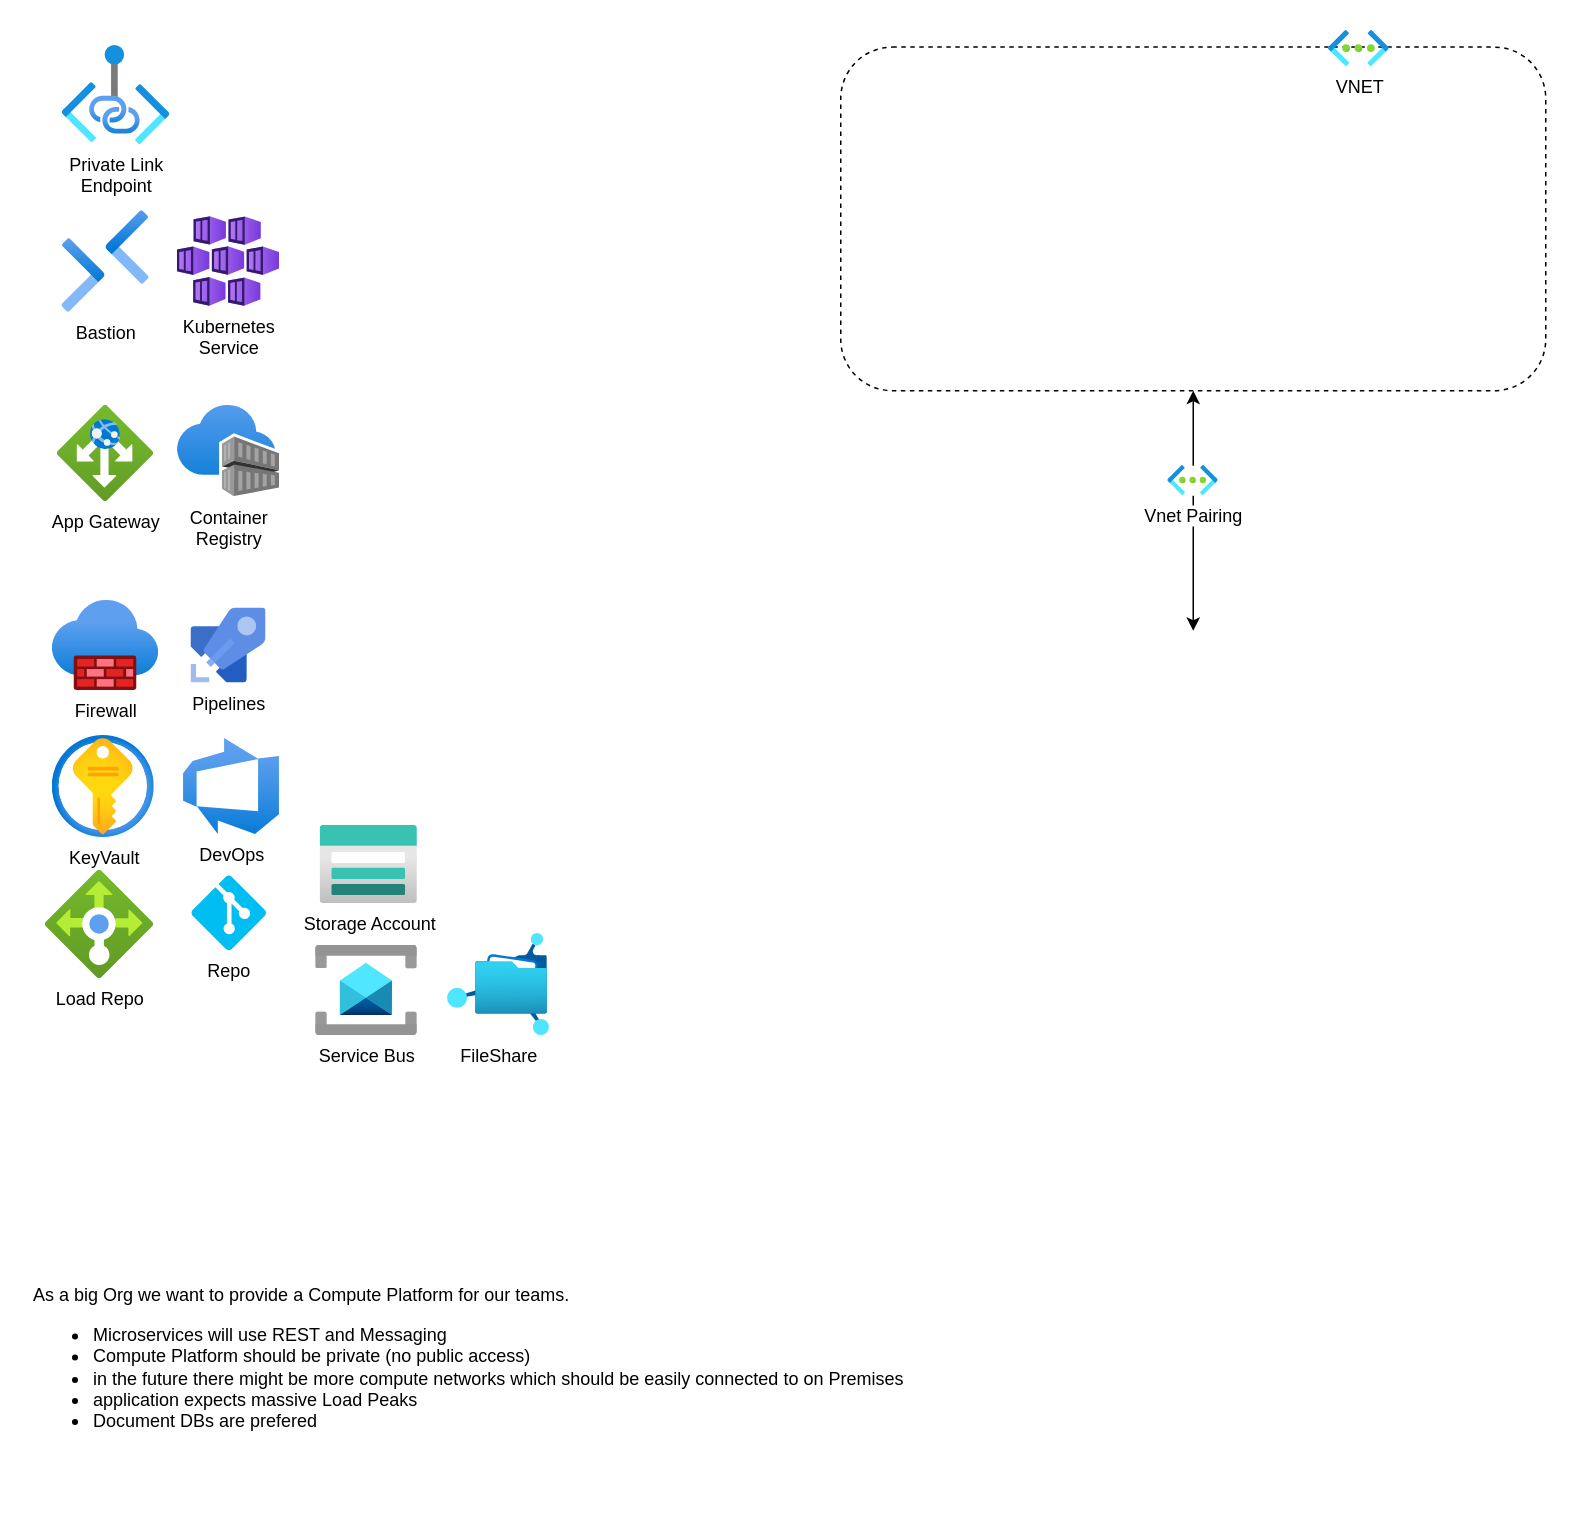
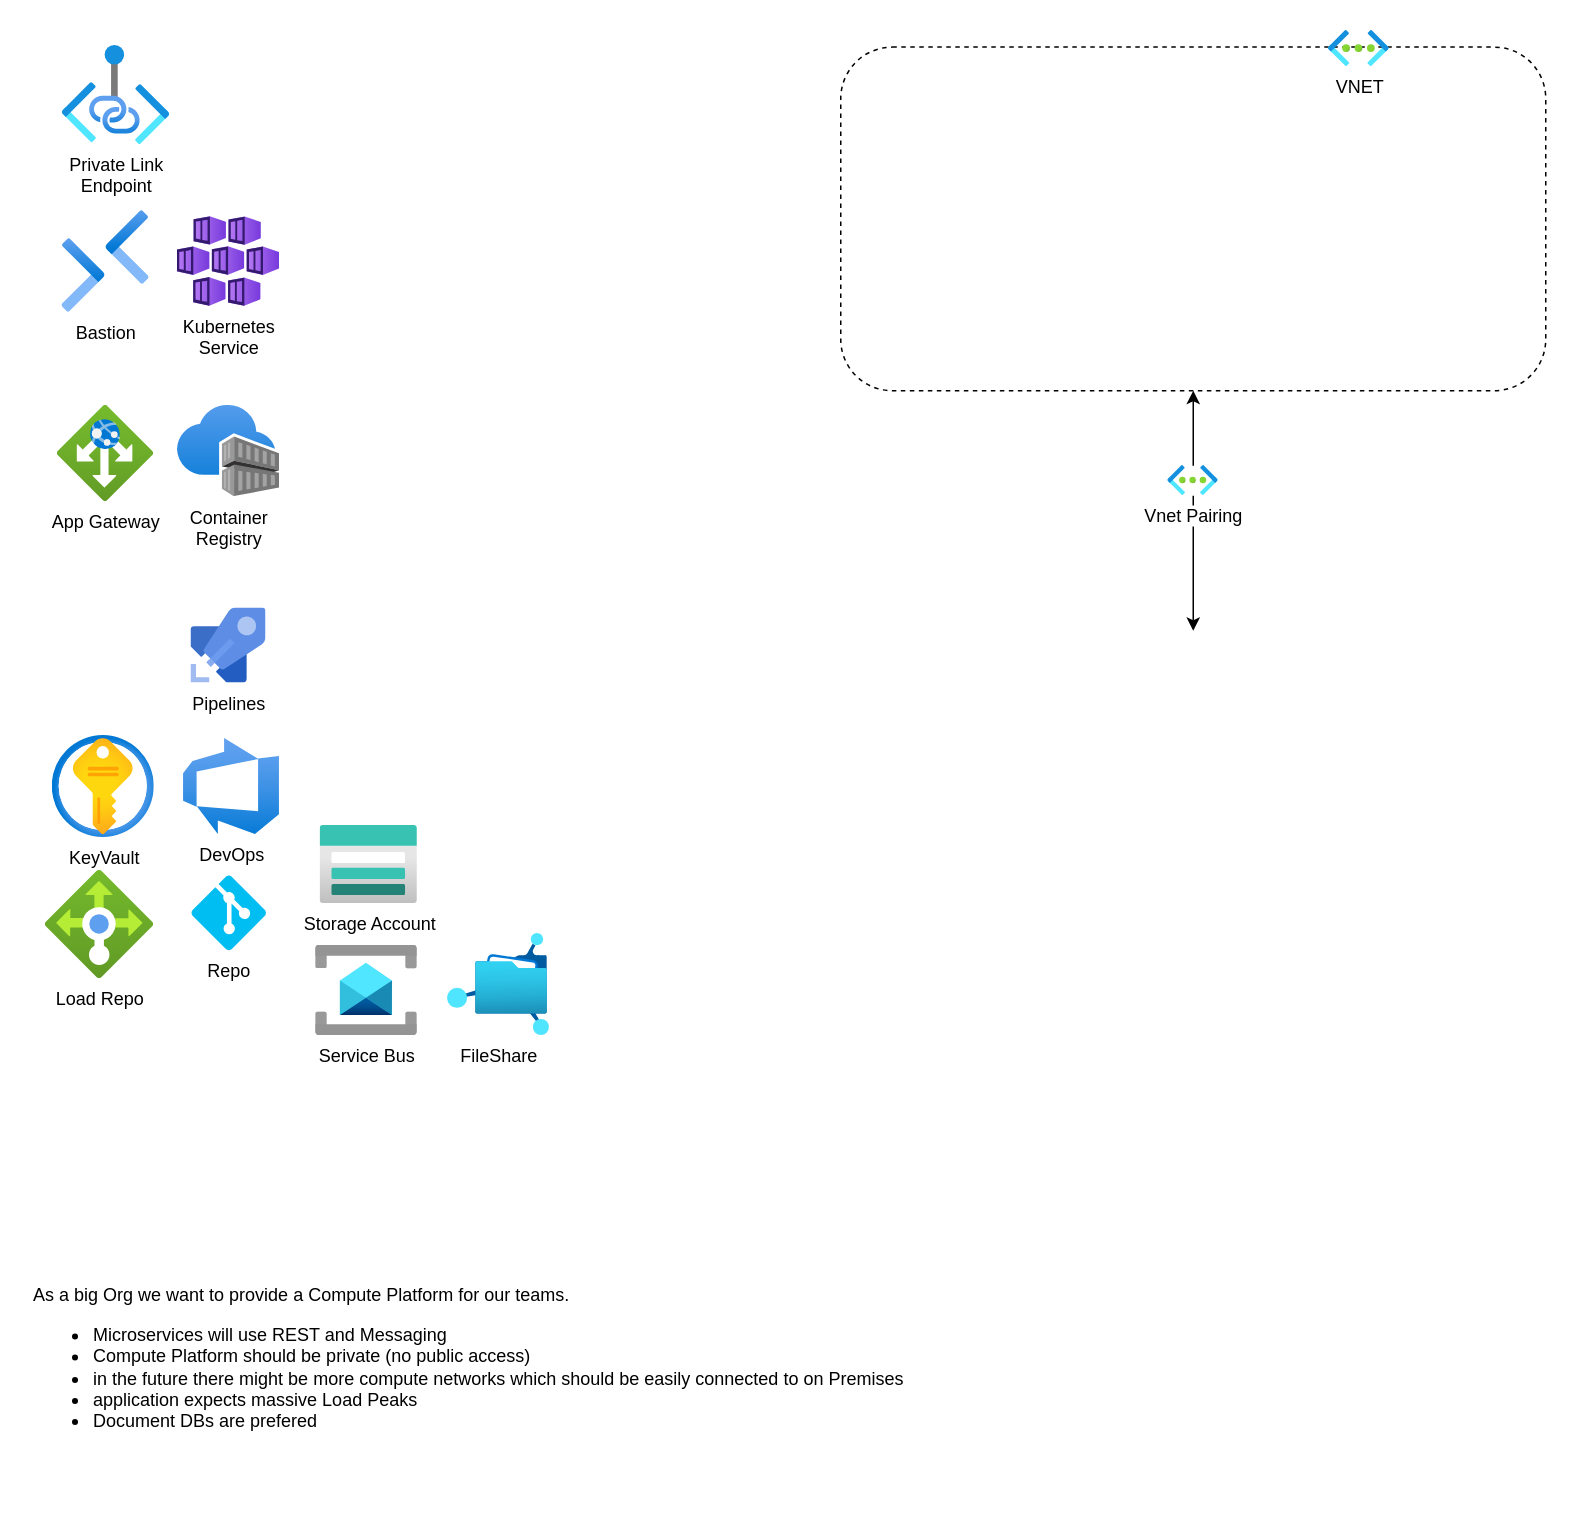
node "Firewall": removed
